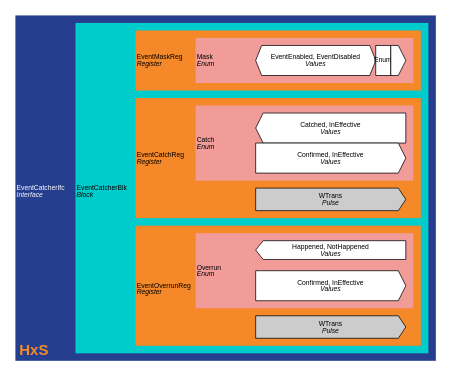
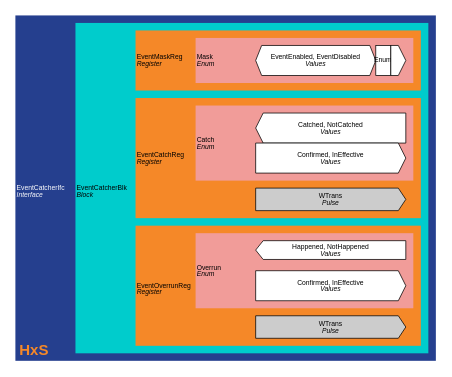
node "Catched, InEffective Values": label "Catched, InEffective Values" -> "Catched, NotCatched Values"
